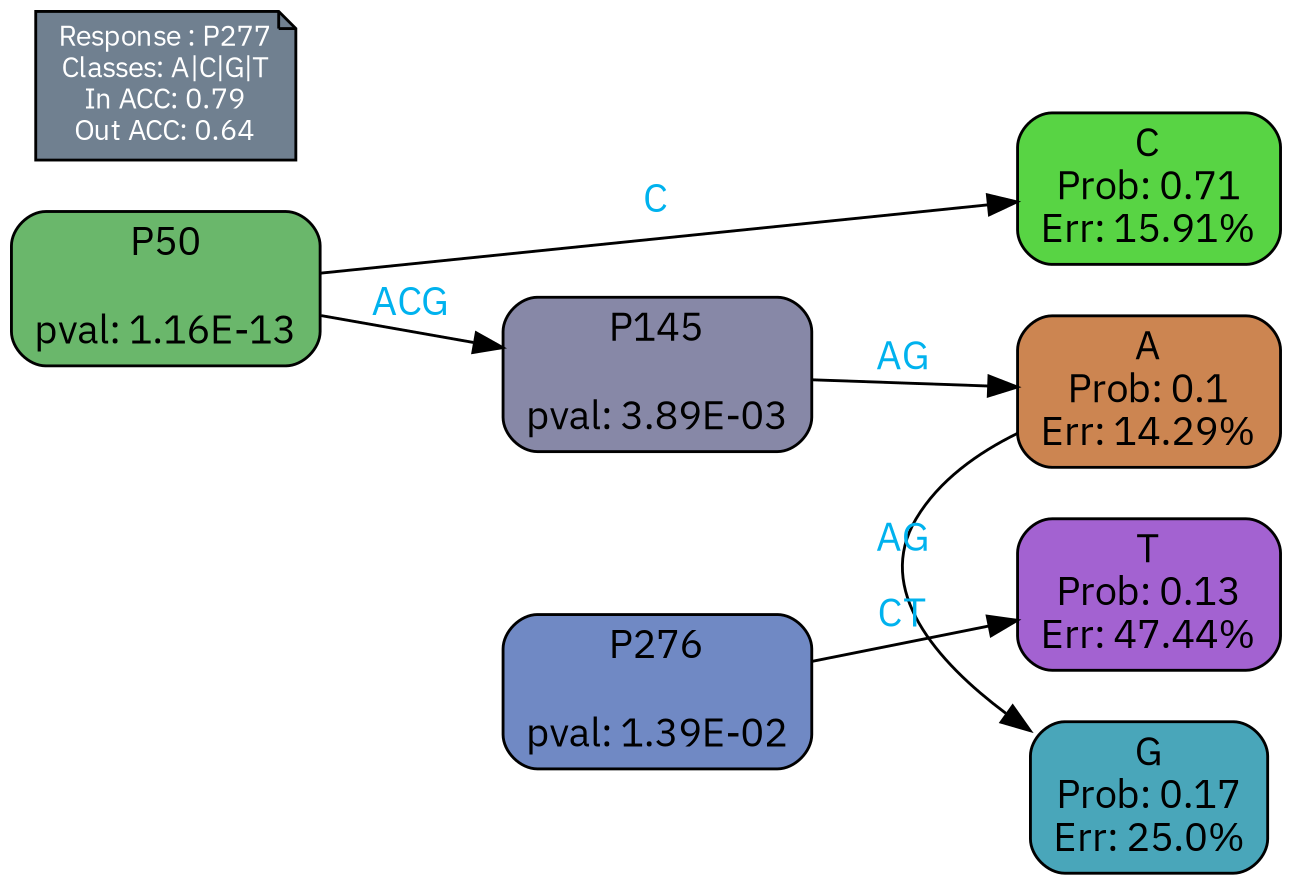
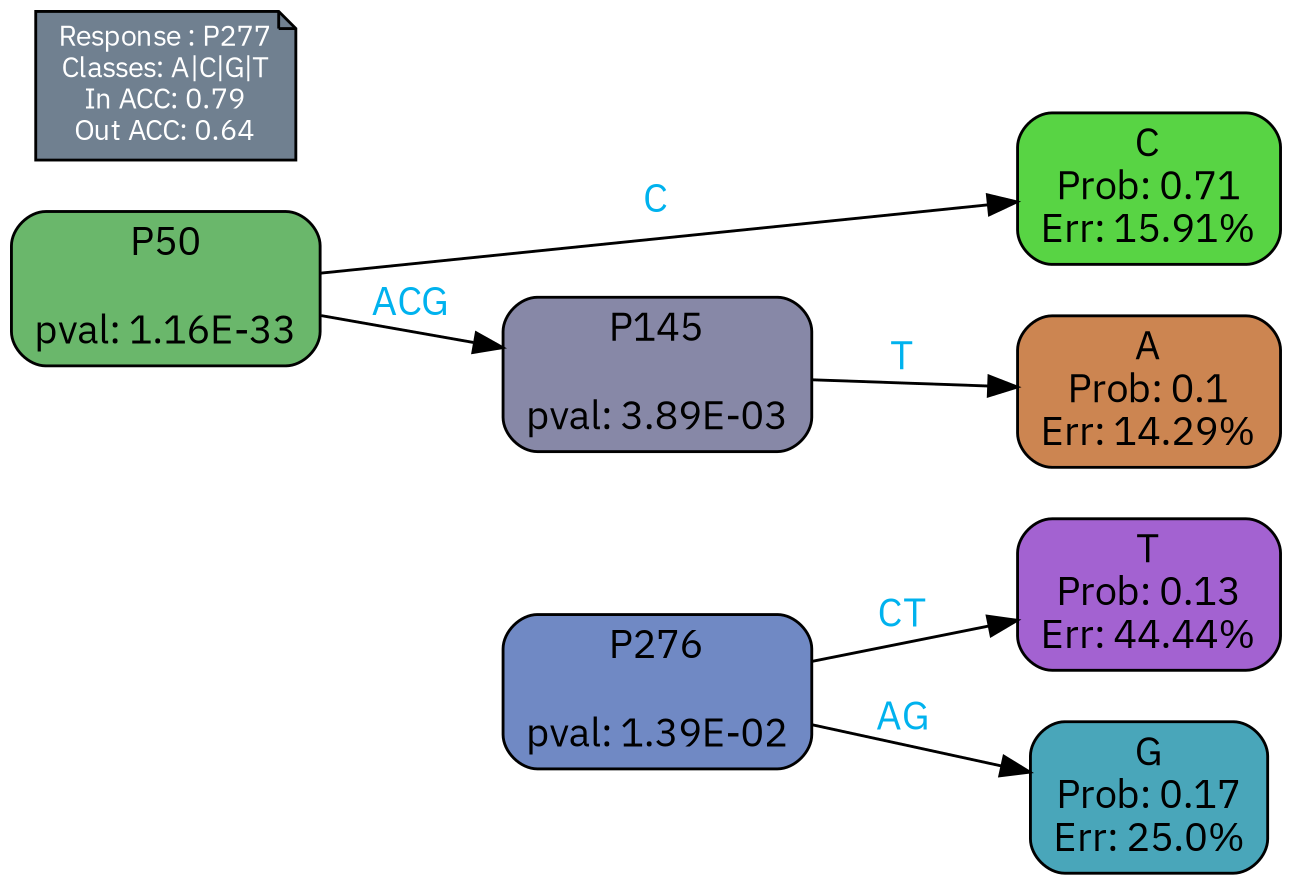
node "P50 pval: 1.16E-13": label "P50 pval: 1.16E-13" -> "P50 pval: 1.16E-33"
edge "P145 pval: 3.89E-03" -> "A Prob: 0.1 Err: 14.29%": label "AG" -> "T"
edge "A Prob: 0.1 Err: 14.29%" -> "G Prob: 0.17 Err: 25.0%": now "P276 pval: 1.39E-02" -> "G Prob: 0.17 Err: 25.0%"
node "T Prob: 0.13 Err: 47.44%": label "T Prob: 0.13 Err: 47.44%" -> "T Prob: 0.13 Err: 44.44%"
